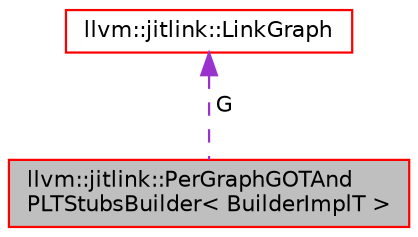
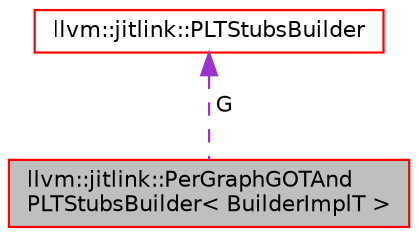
node "llvm::jitlink::LinkGraph": label "llvm::jitlink::LinkGraph" -> "llvm::jitlink::PLTStubsBuilder"
